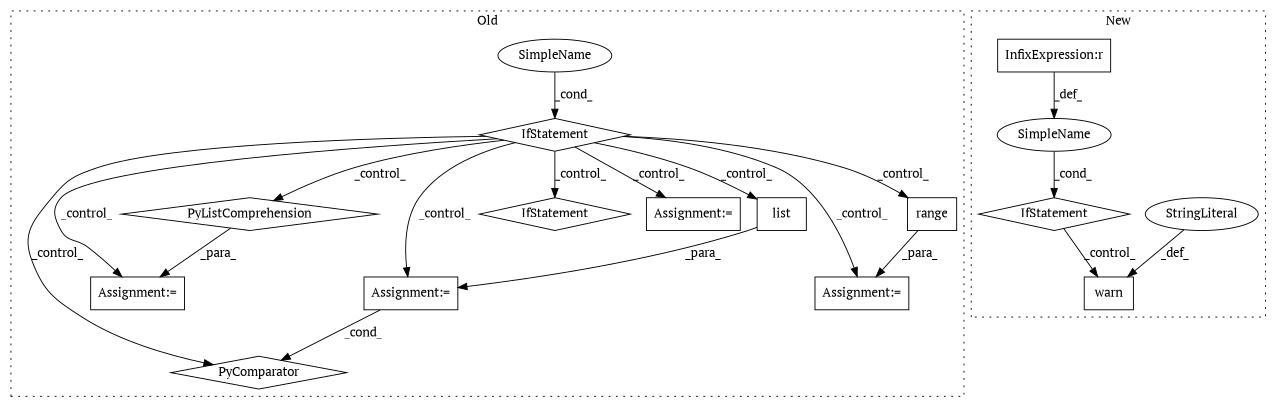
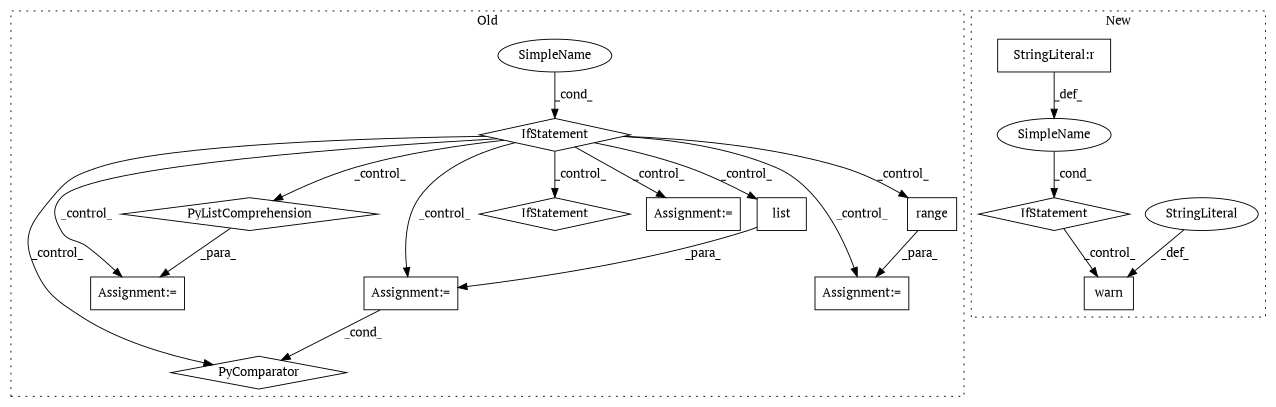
node "InfixExpression:r": label "InfixExpression:r" -> "StringLiteral:r"
